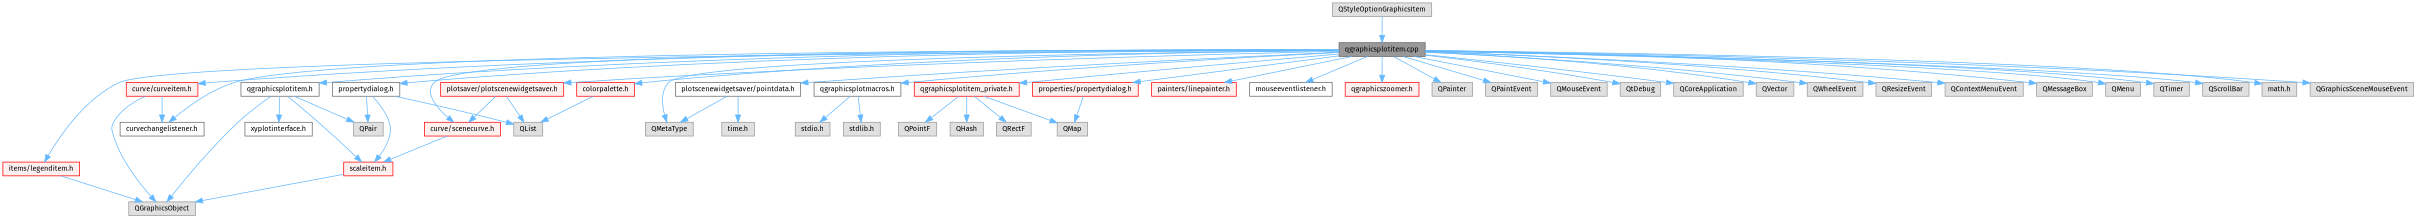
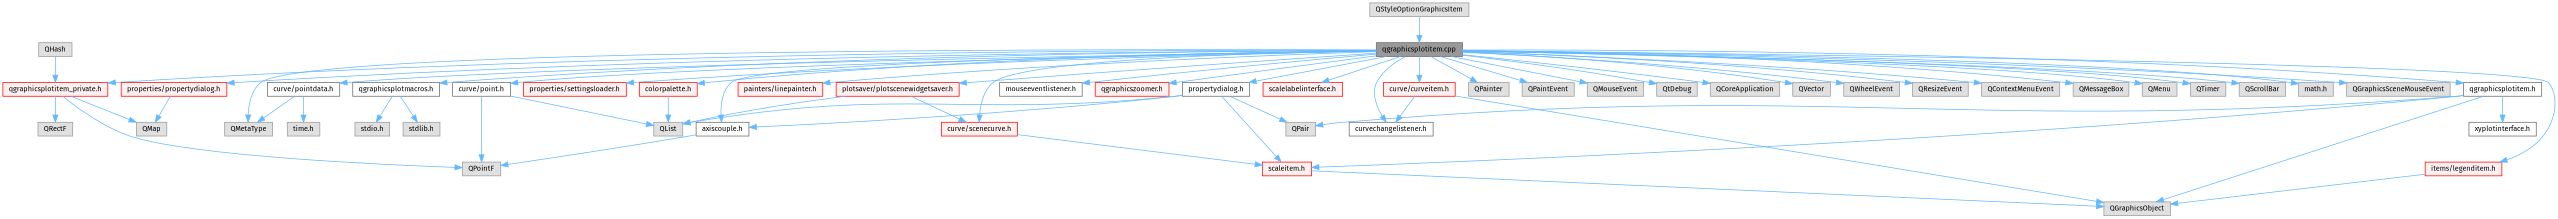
node "curve/point.h": added
node "properties/settingsloader.h": added
node "plotscenewidgetsaver/pointdata.h": label "plotscenewidgetsaver/pointdata.h" -> "curve/pointdata.h"
node "scalelabelinterface.h": added
edge "qgraphicsplotitem_private.h" -> "QHash": reversed
node "axiscouple.h": added
